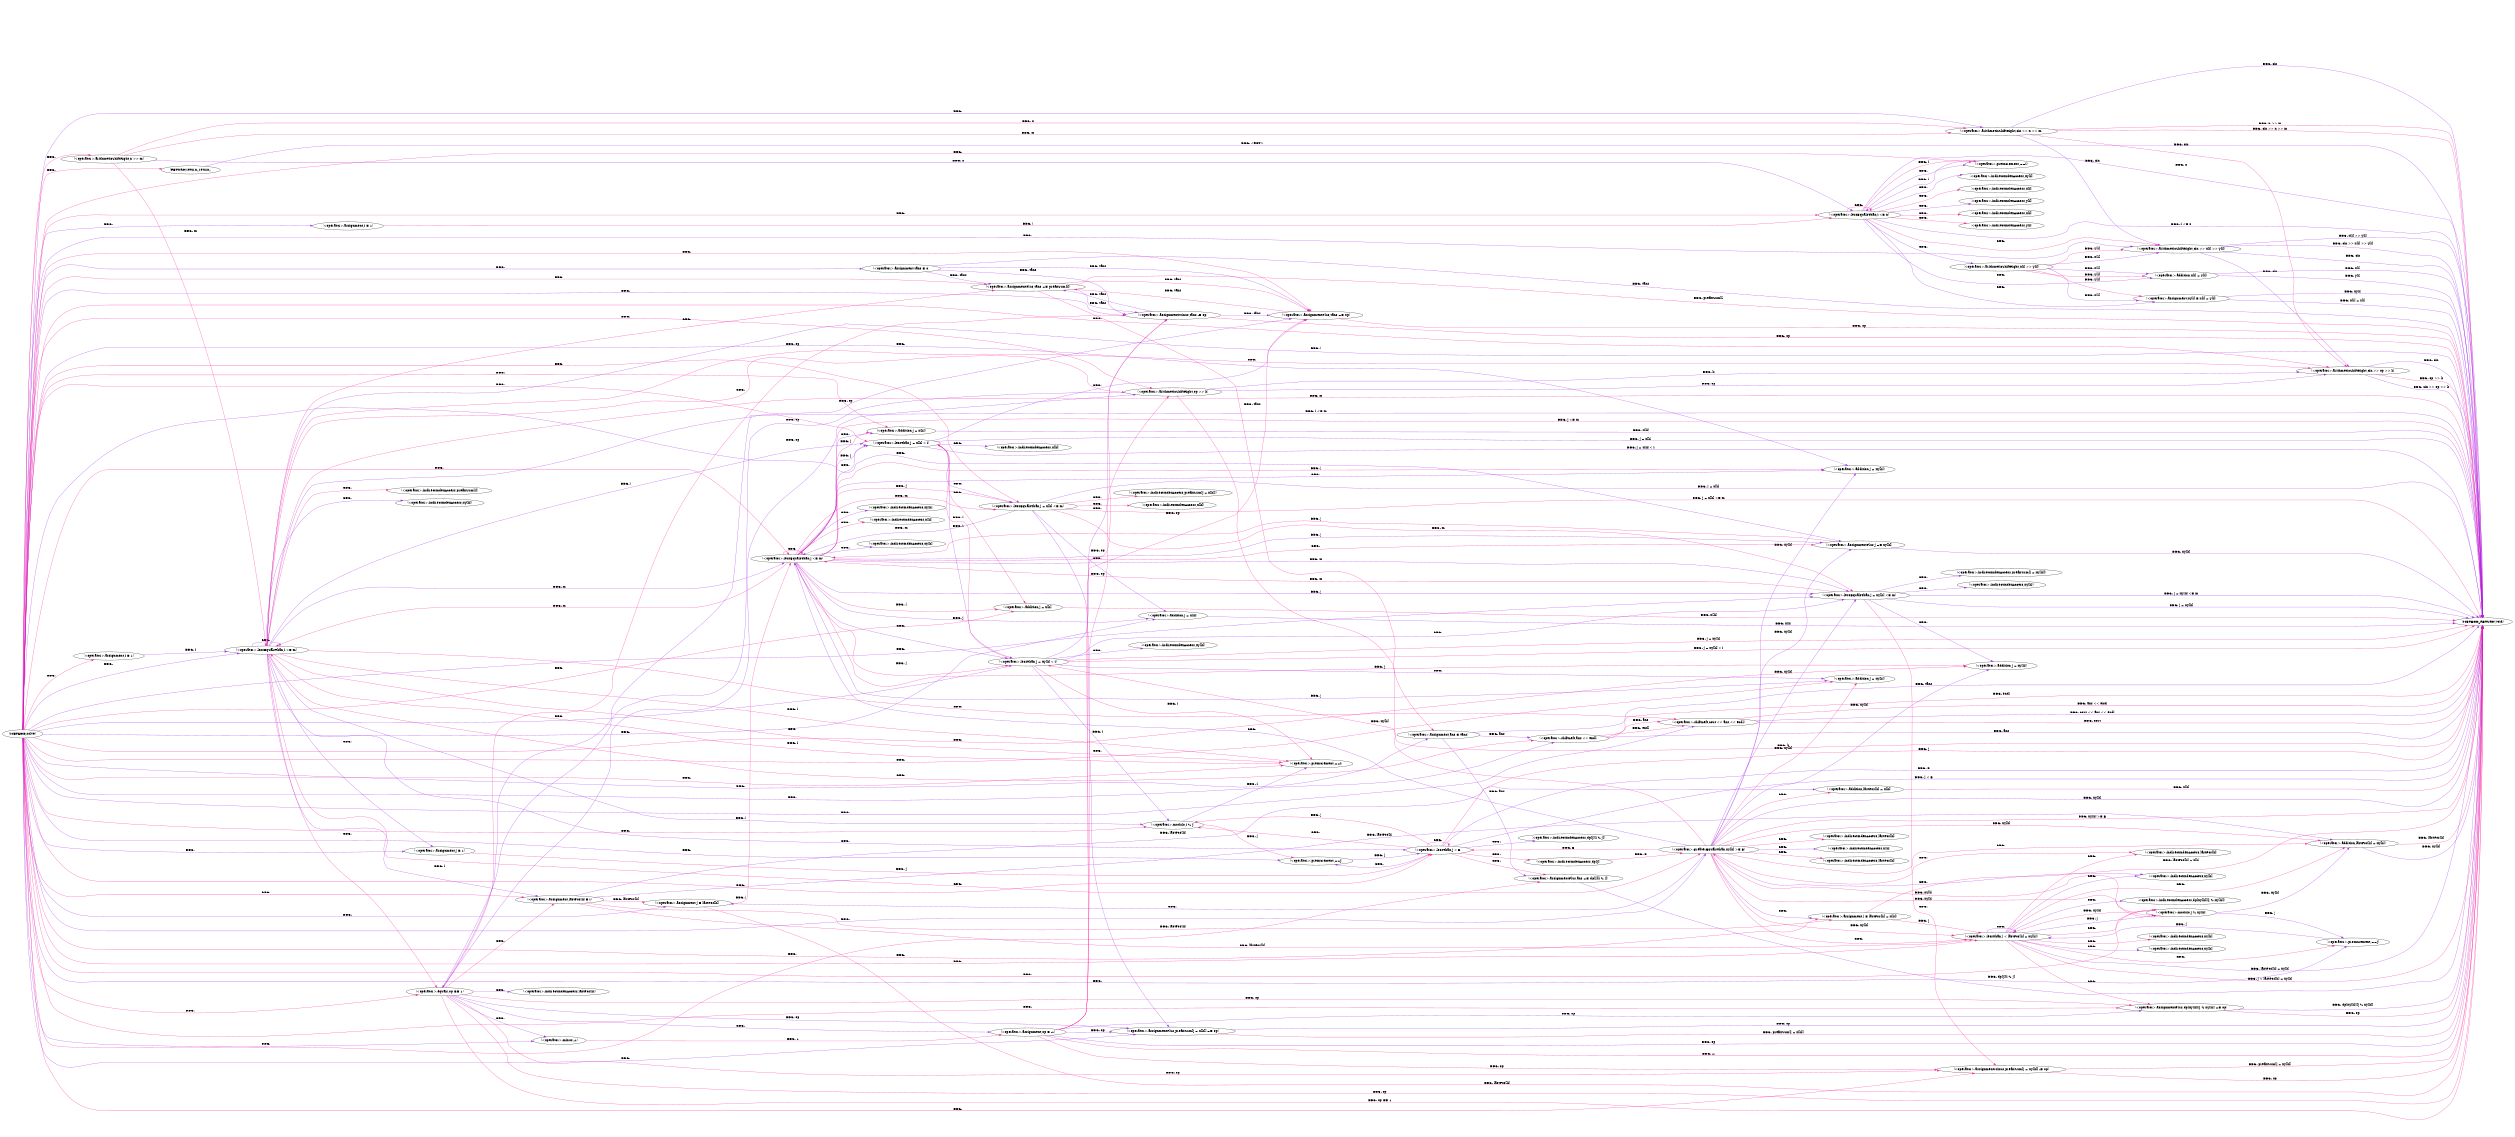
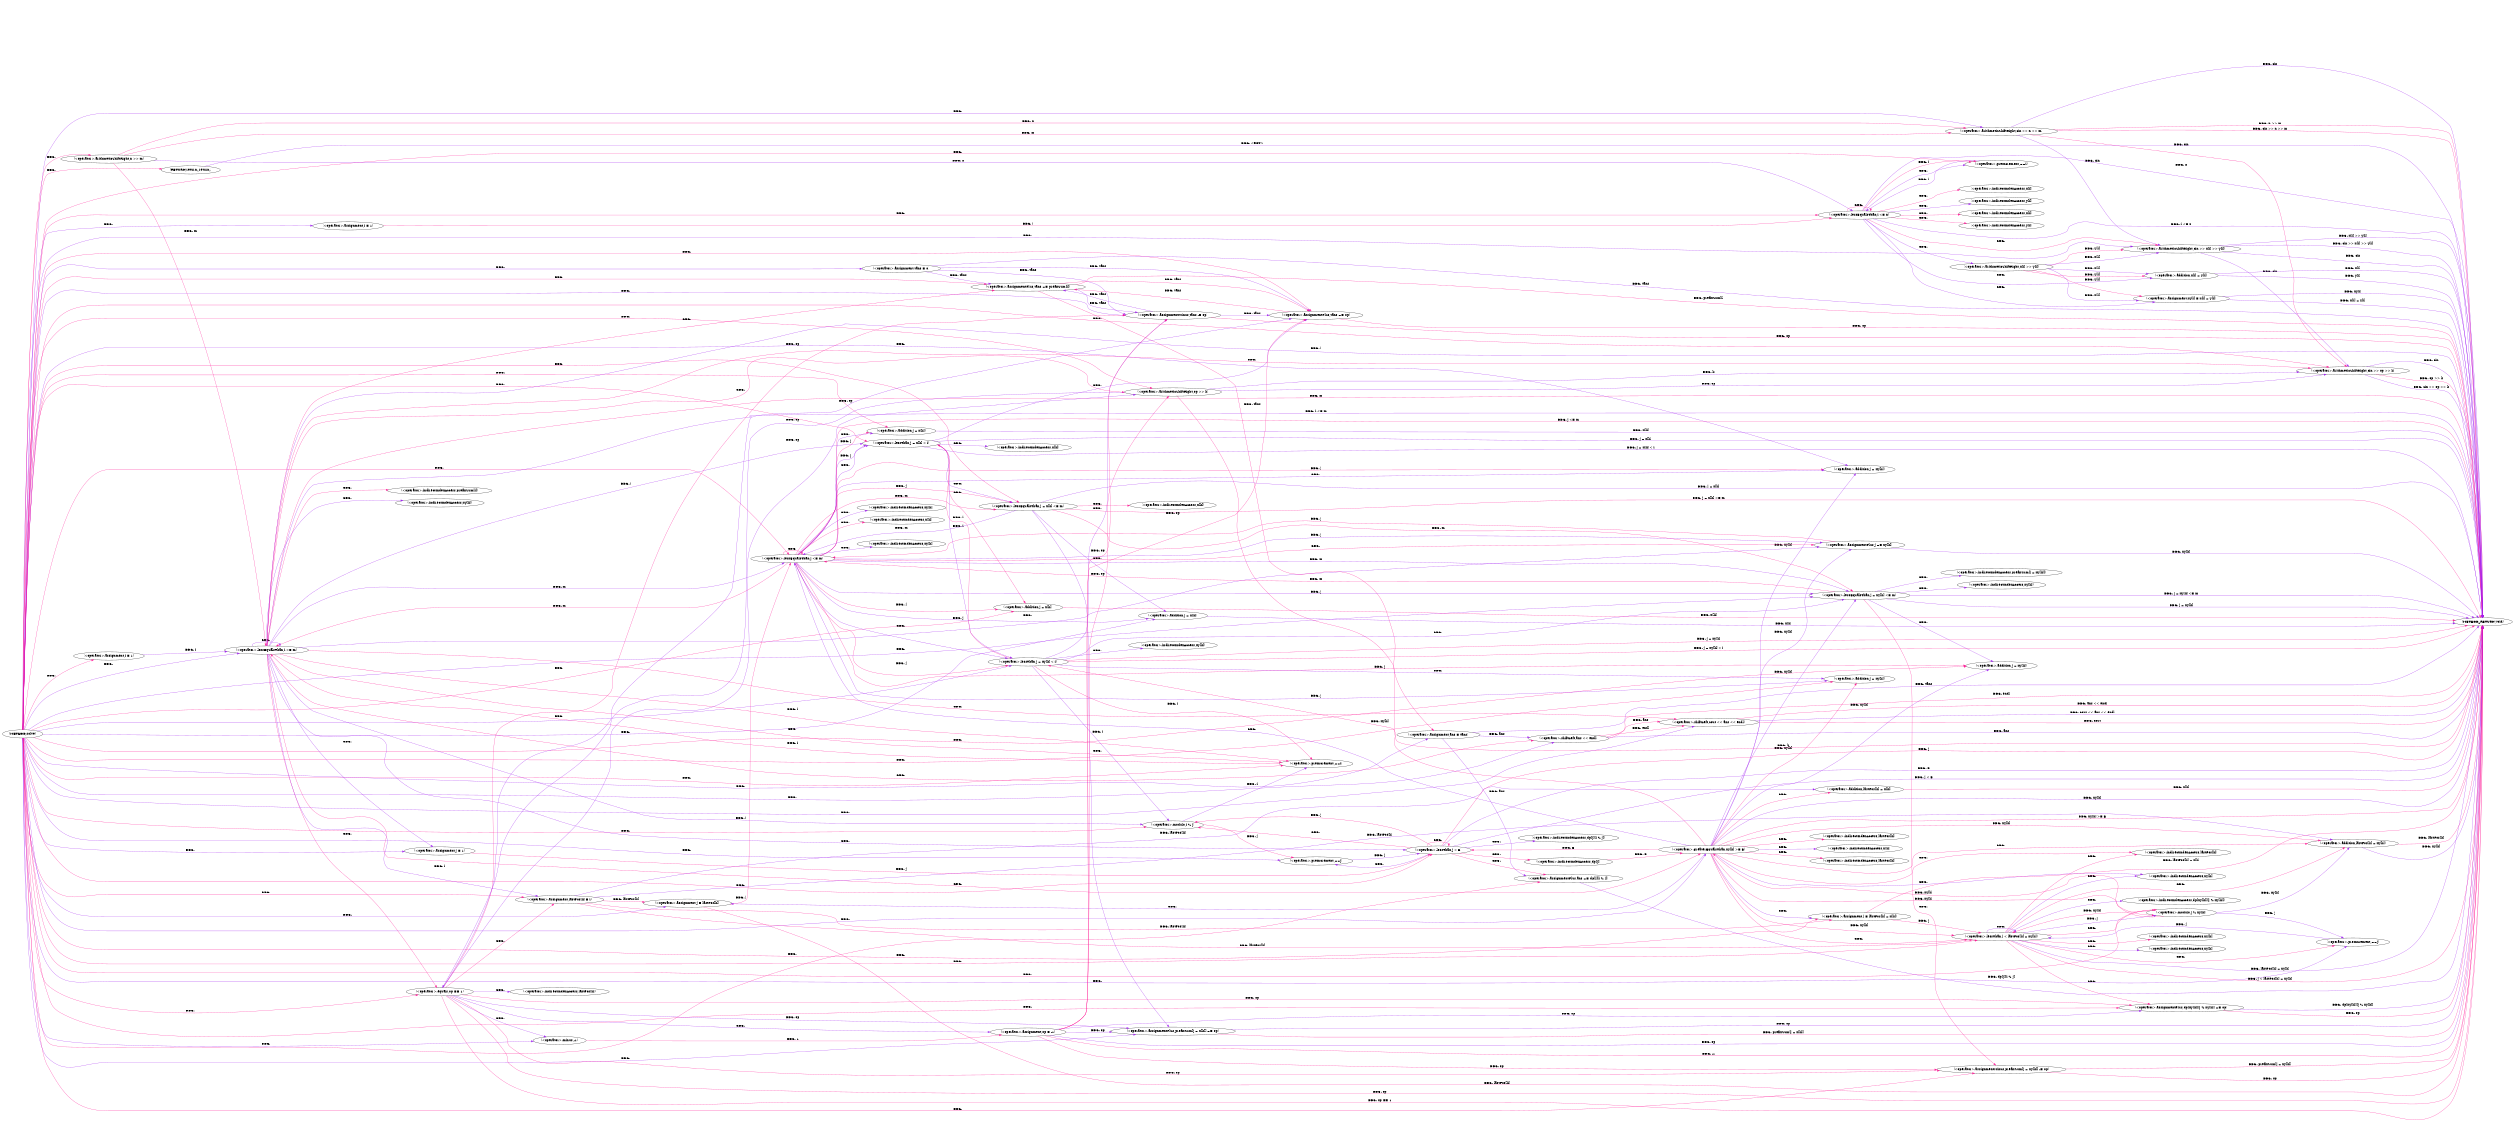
node "(<operator>.indirectIndexAccess,xy[i])": removed
edge "(METHOD,solve)" -> "(<operator>.assignmentPlus,j += xy[k])": now "(<operator>.lessEqualsThan,i <= m)" -> "(<operator>.assignmentPlus,j += xy[k])"
node "(<operator>.indirectIndexAccess,prefixSum[j + x[k]])": removed
